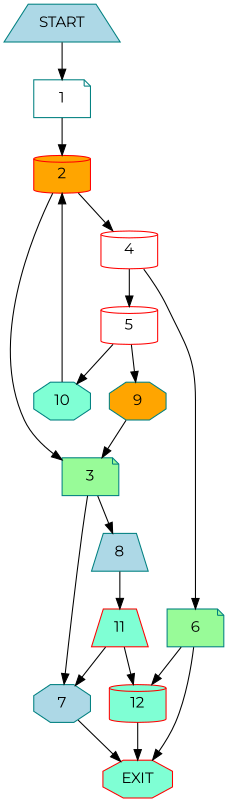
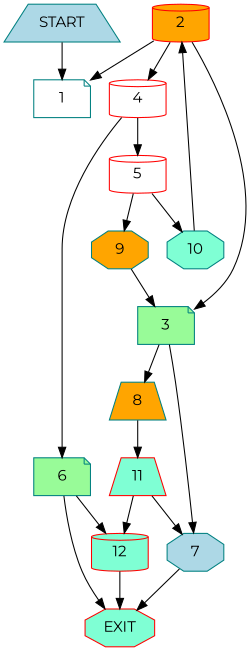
edge "1" -> "2": reversed
node "8": fillcolor lightblue -> orange
